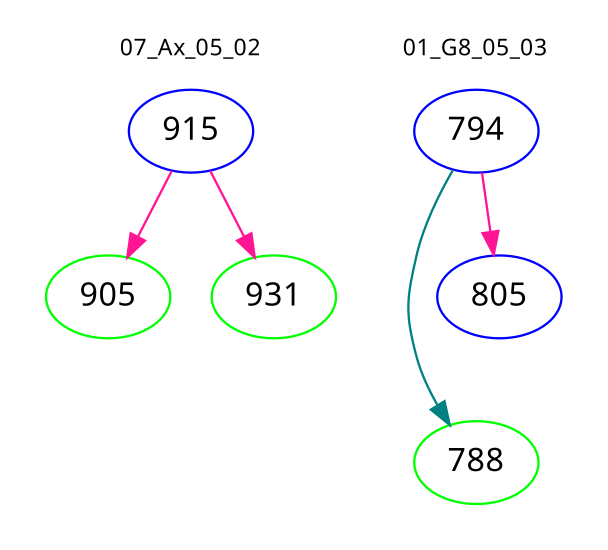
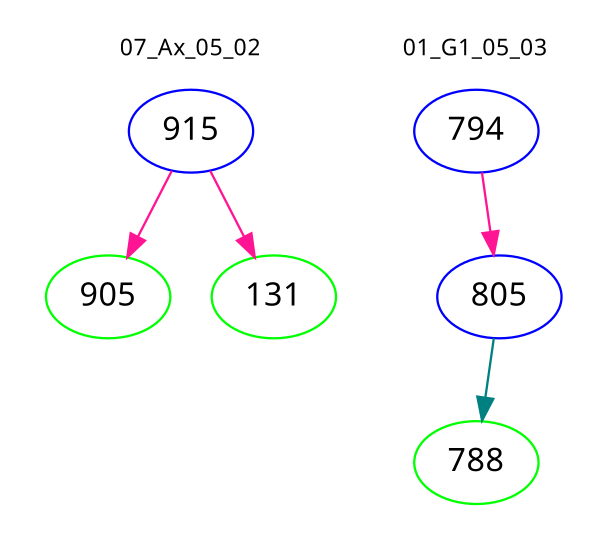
cluster "01_G8_05_03": label "01_G8_05_03" -> "01_G1_05_03"
edge "794" -> "788": now "805" -> "788"
node "931": label "931" -> "131"
